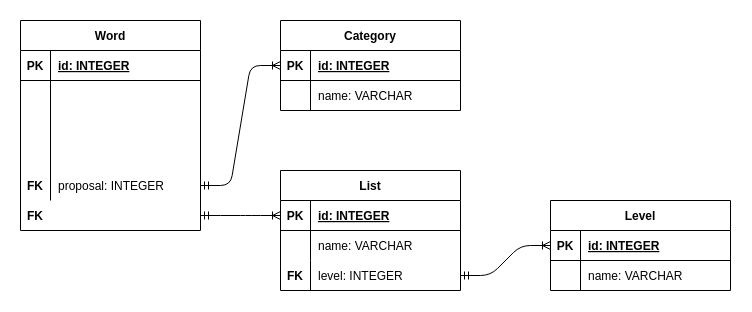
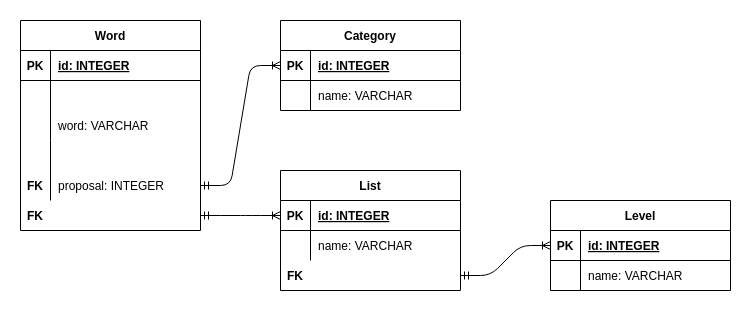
node "word: VARCHAR": added
node "level: INTEGER": removed
